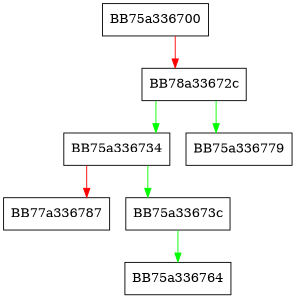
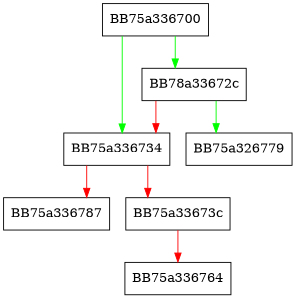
edge "BB75a336700" -> "BB78a33672c": color red -> green
edge "BB75a336700" -> "BB75a336734": added
edge "BB78a33672c" -> "BB75a336734": color green -> red
node "BB75a336779": label "BB75a336779" -> "BB75a326779"
edge "BB75a336734" -> "BB75a33673c": color green -> red
node "BB77a336787": label "BB77a336787" -> "BB75a336787"
edge "BB75a33673c" -> "BB75a336764": color green -> red
